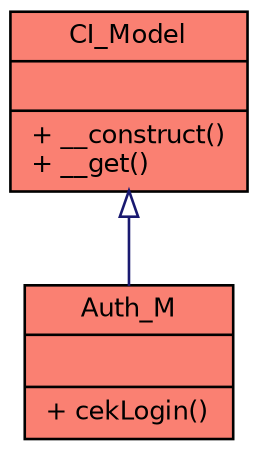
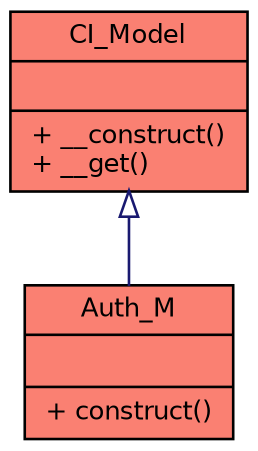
node "Auth_M": text "+ cekLogin()" -> "+ construct()"
